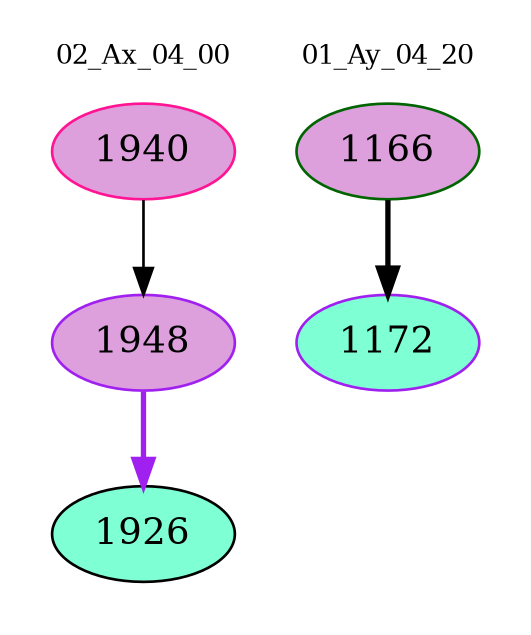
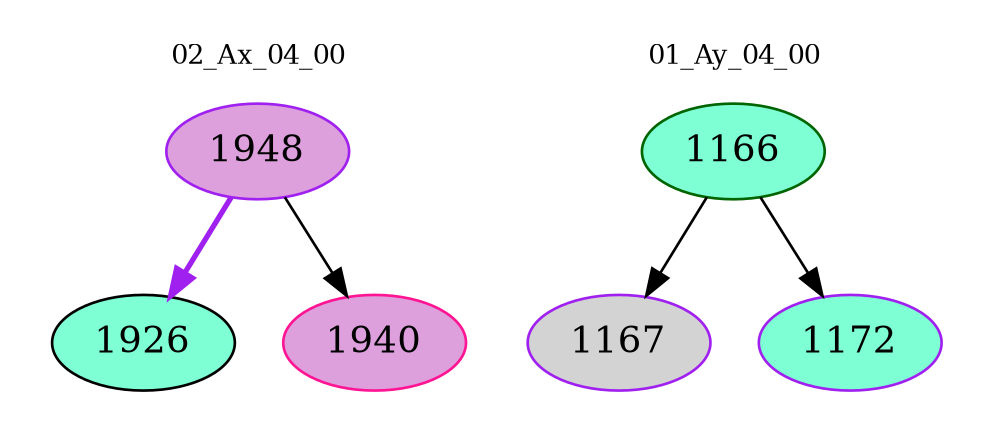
cluster "01_Ay_04_20": label "01_Ay_04_20" -> "01_Ay_04_00"
node "1166": fillcolor plum -> aquamarine
edge "1940" -> "1948": reversed
edge "1166" -> "1172": style bold -> solid
node "1167": added
